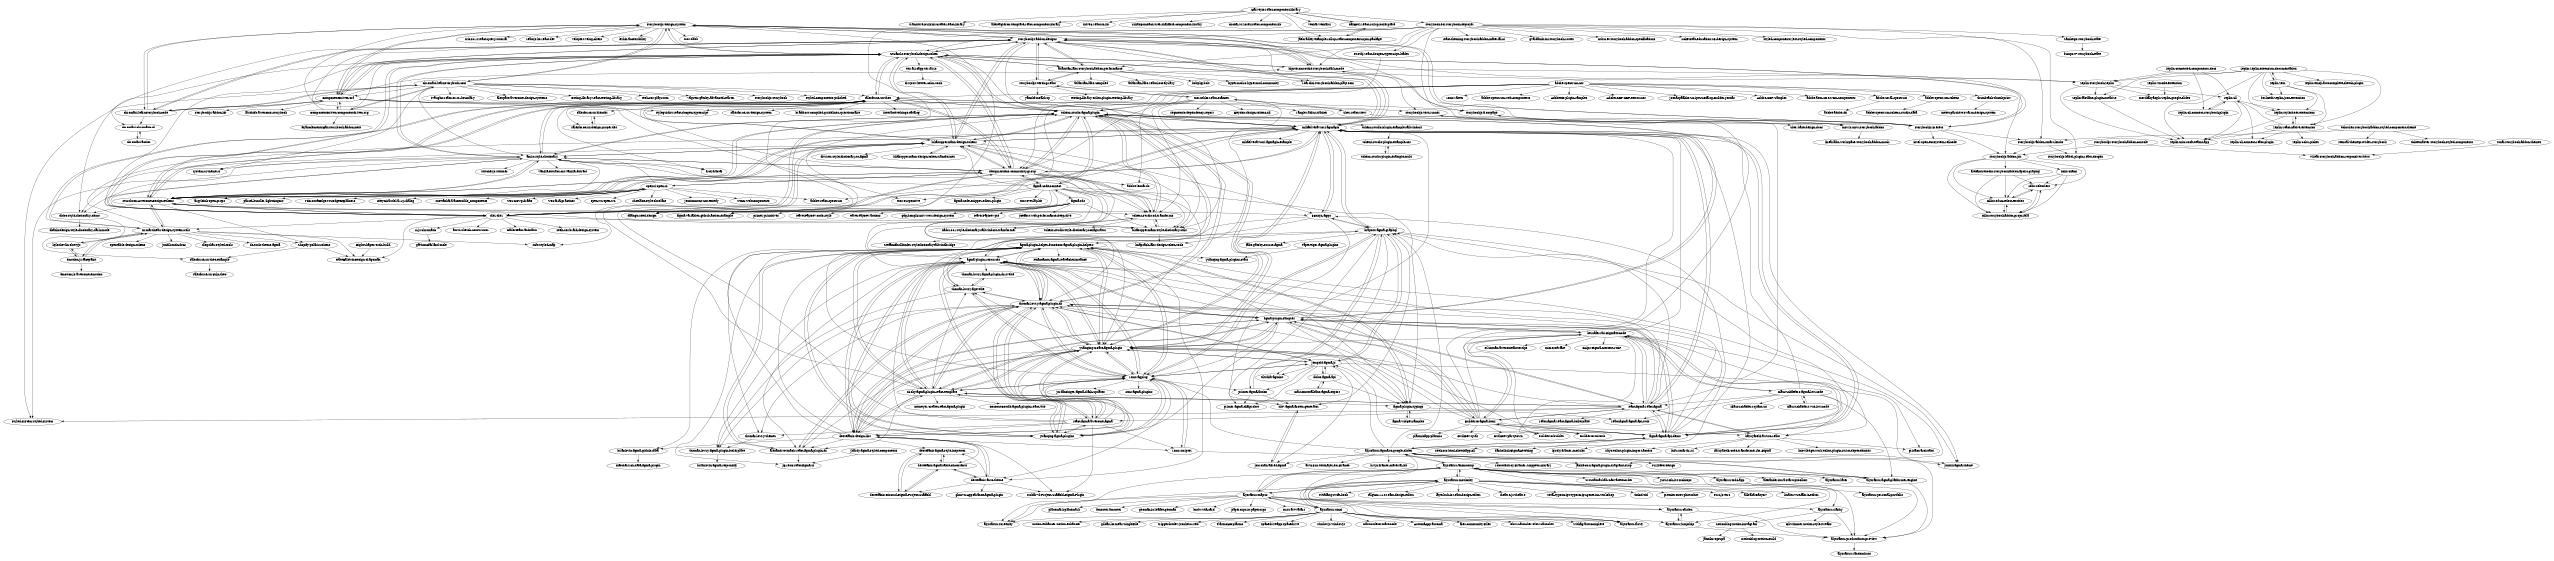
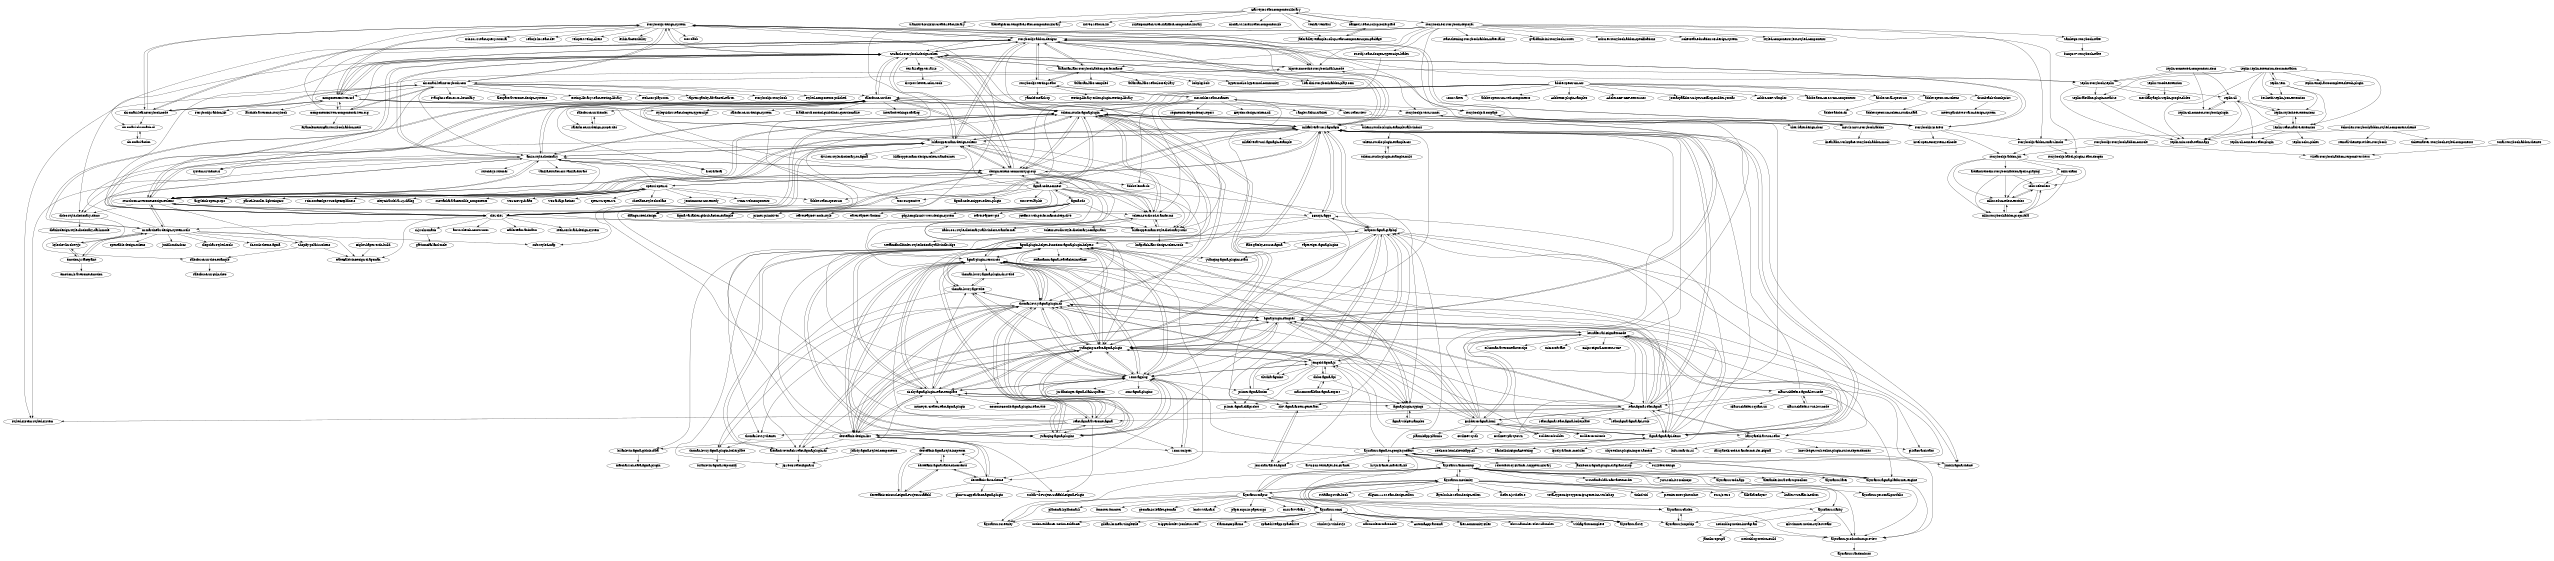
edge "hipstersmoothie/storybook-dark-mode" -> "storybookjs/addon-jsx": now "hipstersmoothie/storybook-dark-mode" -> "chromaui/learnstorybook.com"
node "bradfrost/compiled-guidelines-questionnaire": label "bradfrost/compiled-guidelines-questionnaire" -> "bradfrost/frontend-guidelines-questionnaire"
edge "figma/plugin-resources" -> "thomas-lowry/figma-plugin-boilerplate": removed
node "alyssaxuu/figma-to-google-slides": label "alyssaxuu/figma-to-google-slides" -> "alyssaxuu/figma-to-google-yceffort"
